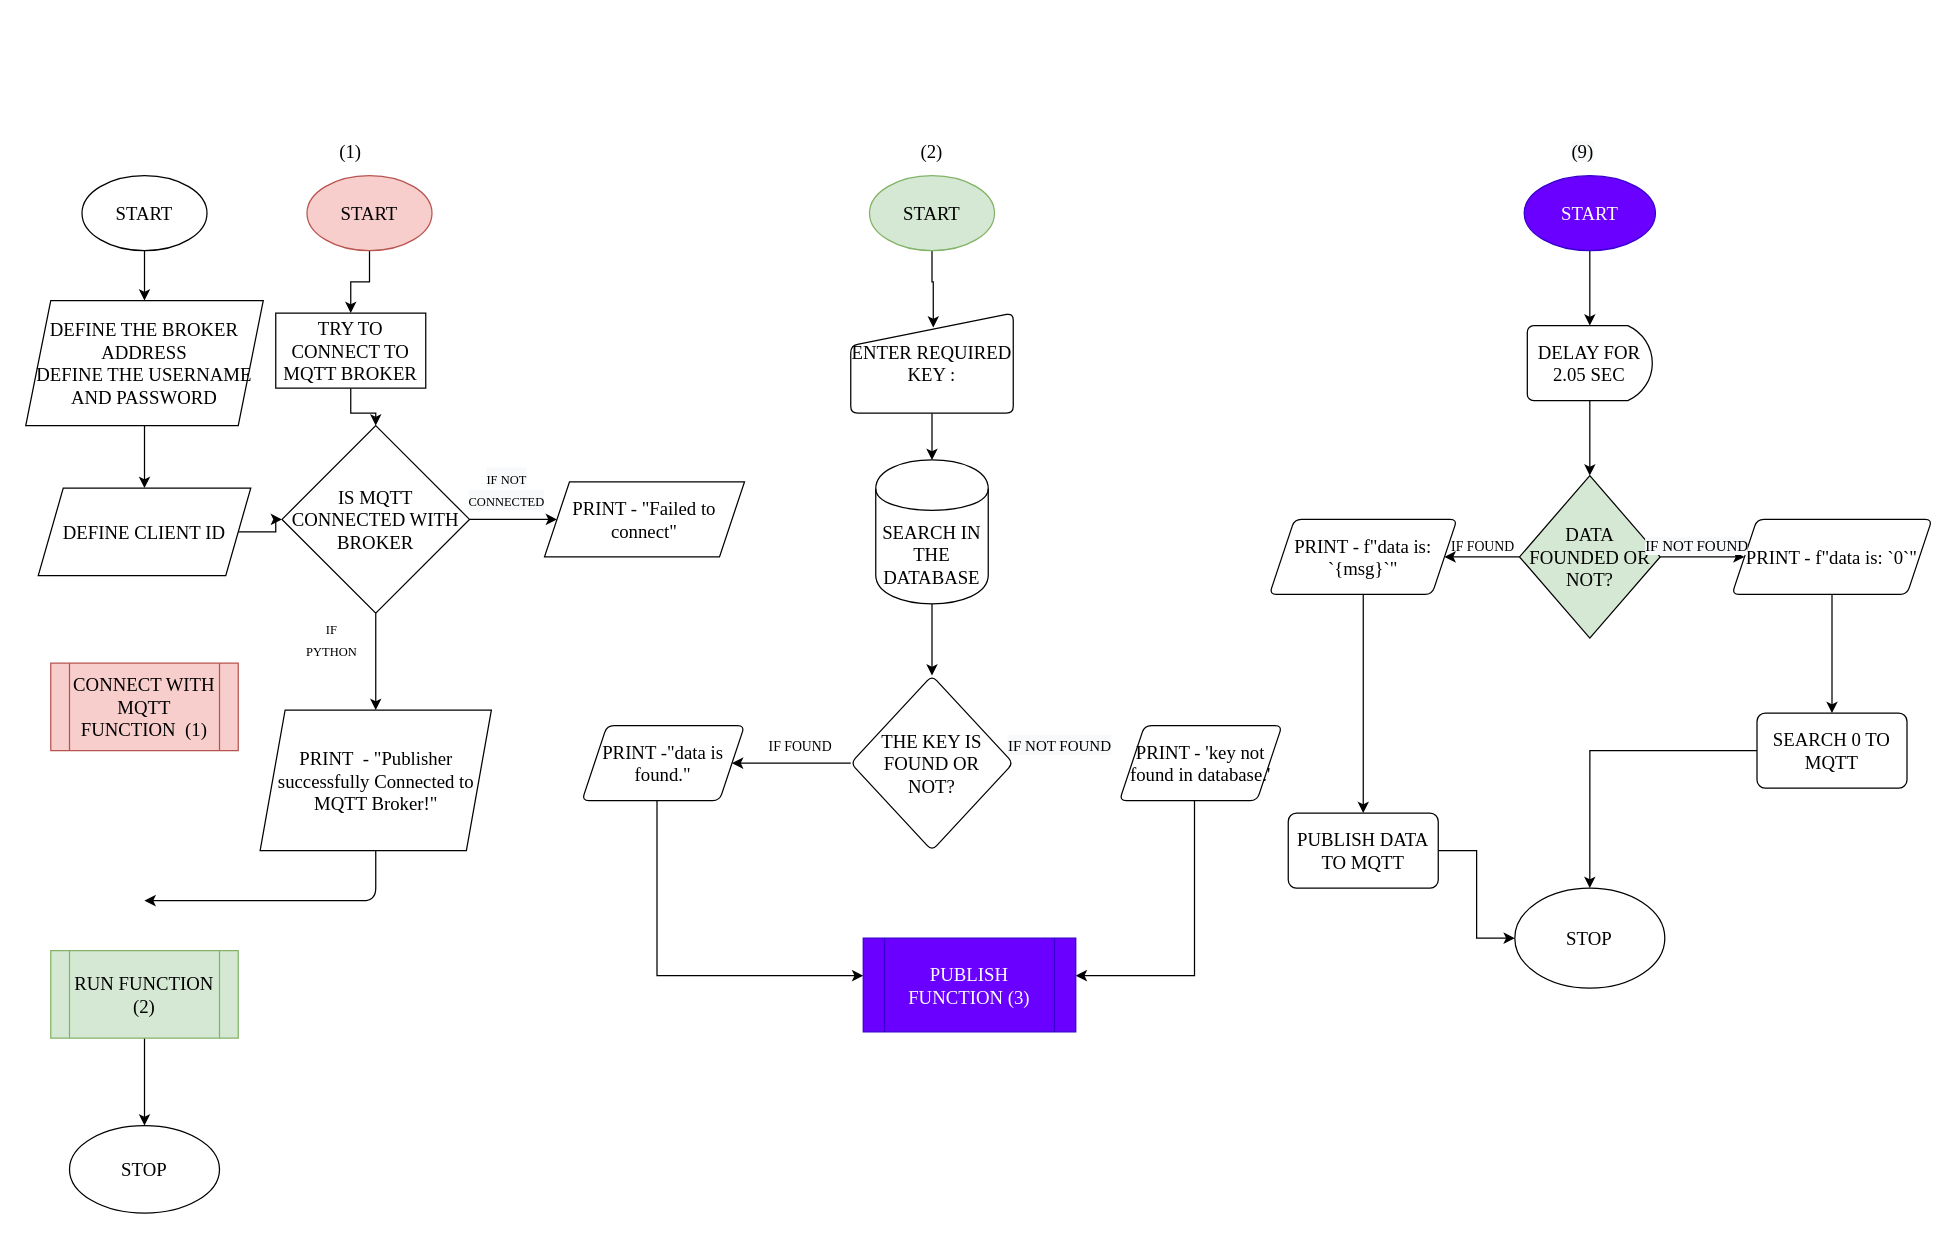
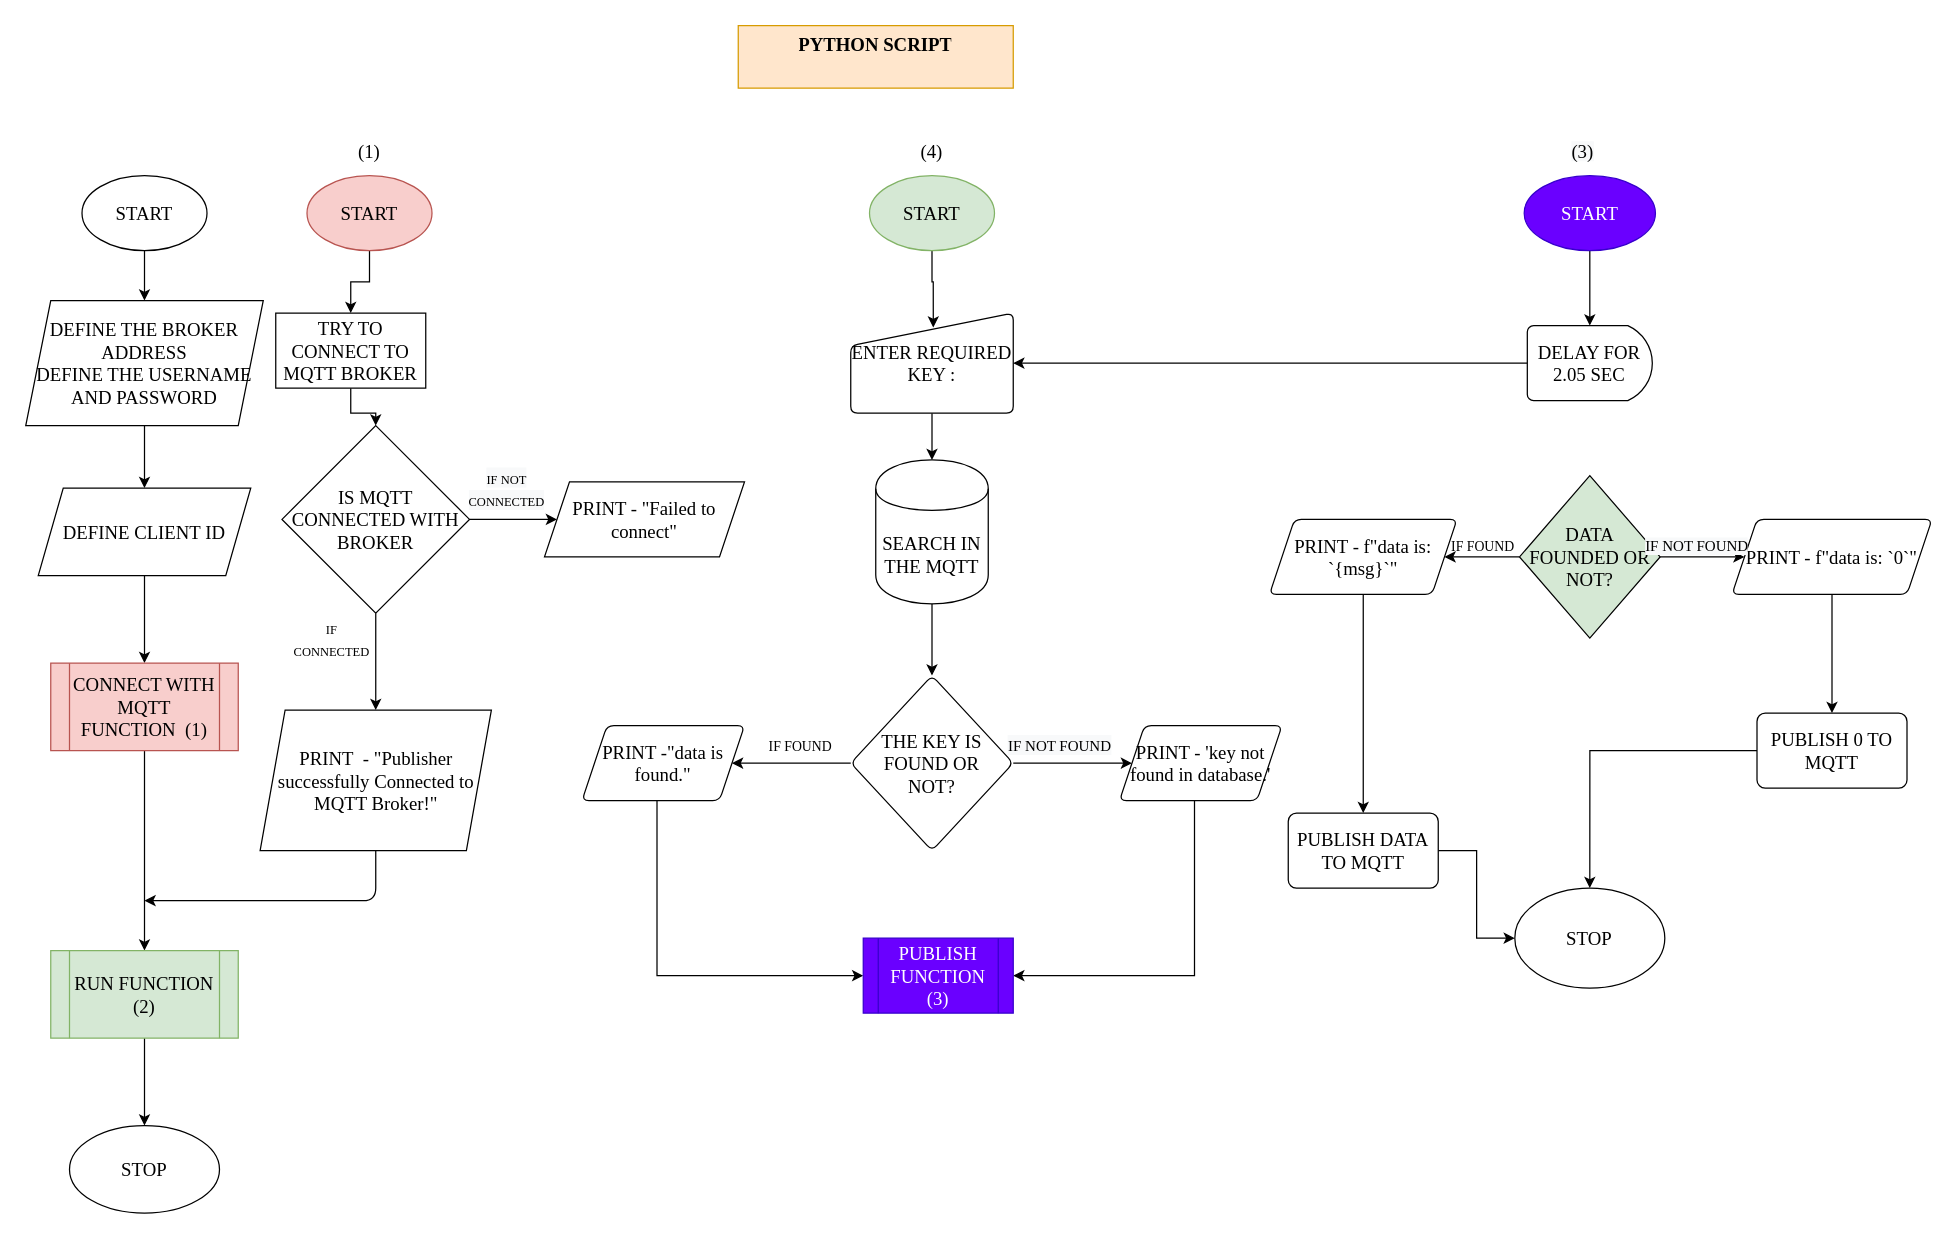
node "PYTHON SCRIPT": added
node "(1)": moved (351, 151) -> (369, 151)
node "(2)": label "(2)" -> "(4)"
node "(9)": label "(9)" -> "(3)"
edge "DELAY FOR 2.05 SEC" -> "DATA FOUNDED OR NOT?": now "DELAY FOR 2.05 SEC" -> "ENTER REQUIRED KEY :"
edge "DEFINE CLIENT ID" -> "IS MQTT CONNECTED WITH BROKER": now "DEFINE CLIENT ID" -> "CONNECT WITH MQTT FUNCTION (1)"
node "SEARCH IN THE DATABASE": label "SEARCH IN THE DATABASE" -> "SEARCH IN THE MQTT"
node "IF PYTHON": label "IF PYTHON" -> "IF CONNECTED"
node "SEARCH 0 TO MQTT": label "SEARCH 0 TO MQTT" -> "PUBLISH 0 TO MQTT"
edge "THE KEY IS FOUND OR NOT?" -> "PRINT - 'key not found in database.'": added
edge "CONNECT WITH MQTT FUNCTION (1)" -> "RUN FUNCTION (2)": added
node "PUBLISH FUNCTION (3)": size 213x94 -> 150x75
